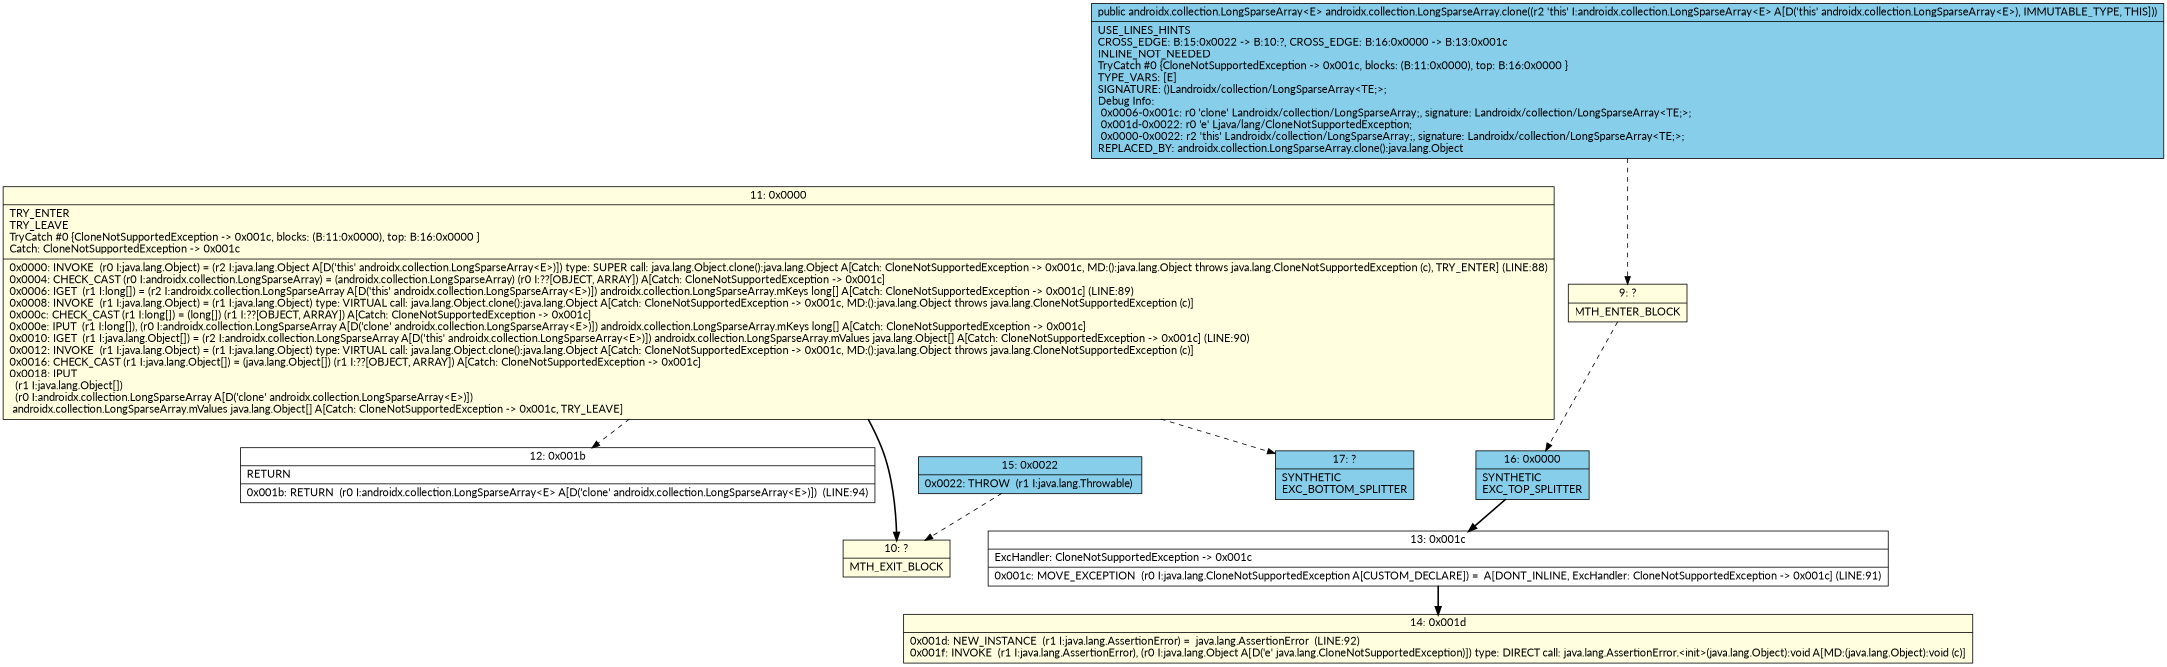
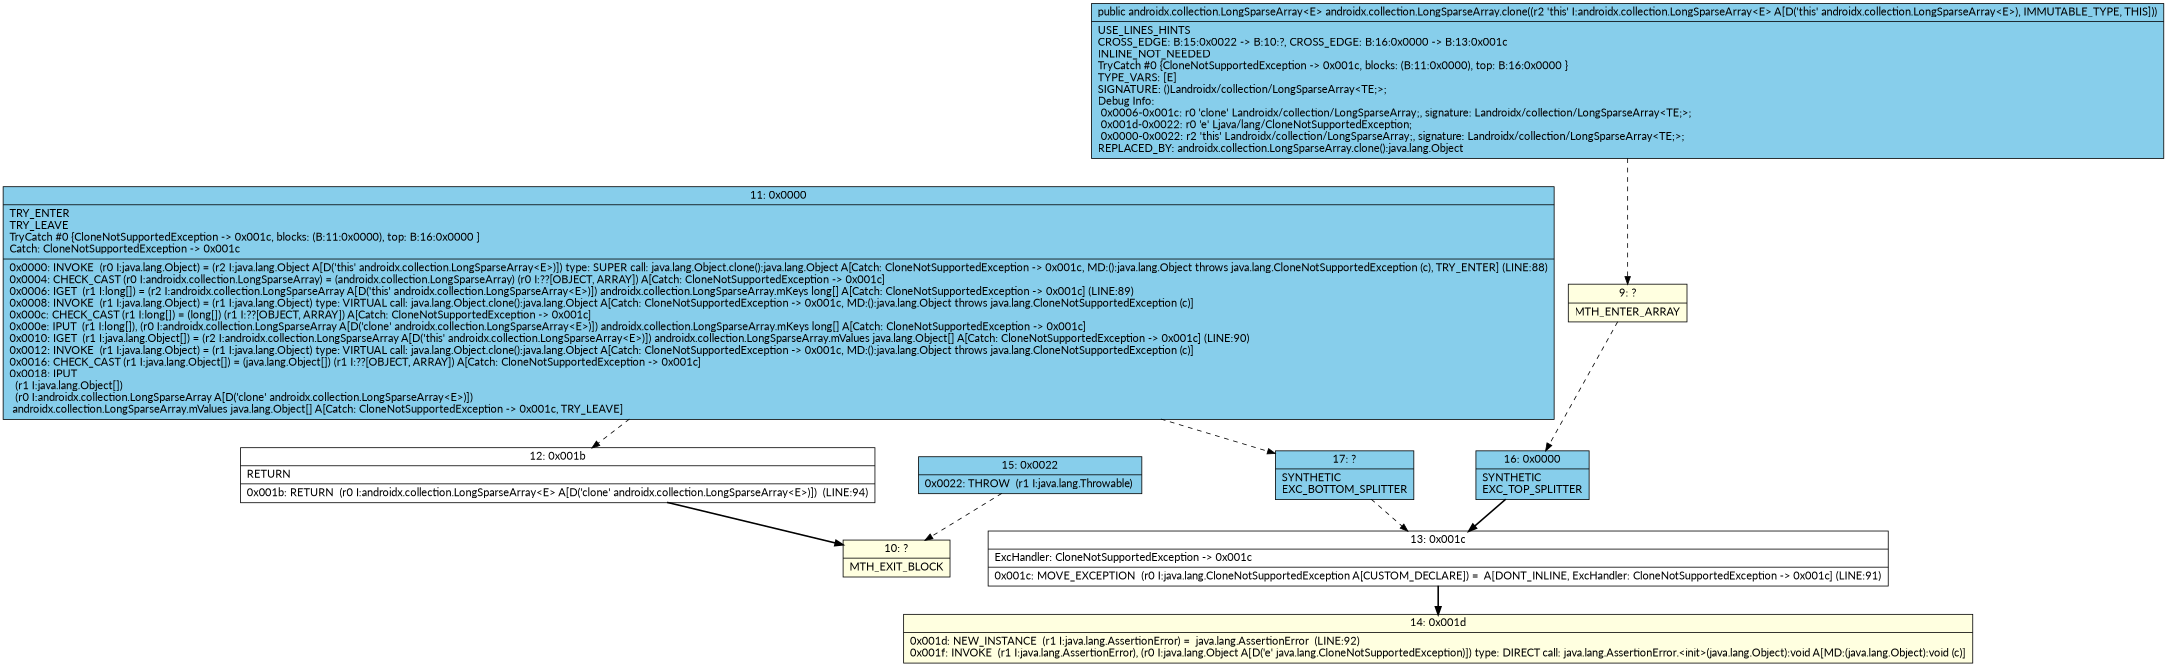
node "11: 0x0000": fillcolor lightyellow -> skyblue
node "9: ?": text "MTH_ENTER_BLOCK" -> "MTH_ENTER_ARRAY"
edge "11: 0x0000" -> "10: ?": now "12: 0x001b" -> "10: ?"
edge "17: ?" -> "13: 0x001c": added
